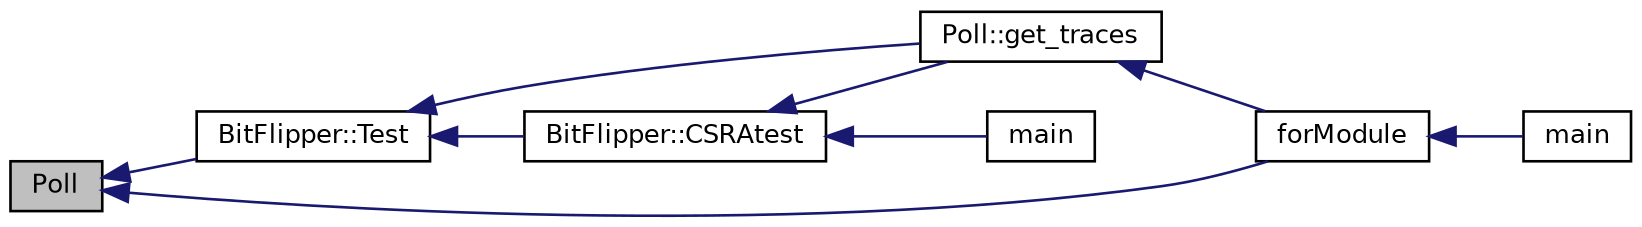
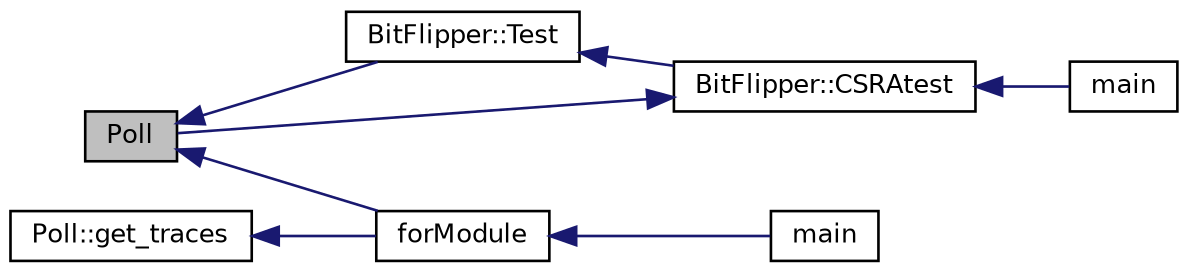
edge "Poll::get_traces" -> "BitFlipper::Test": removed
edge "Poll::get_traces" -> "BitFlipper::CSRAtest": now "Poll" -> "BitFlipper::CSRAtest"
